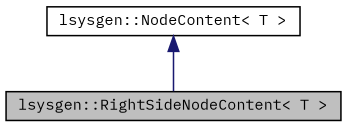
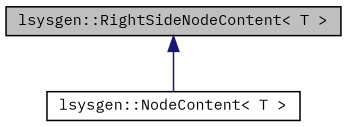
edge "lsysgen::RightSideNodeContent< T >" -> "lsysgen::NodeContent< T >": reversed
